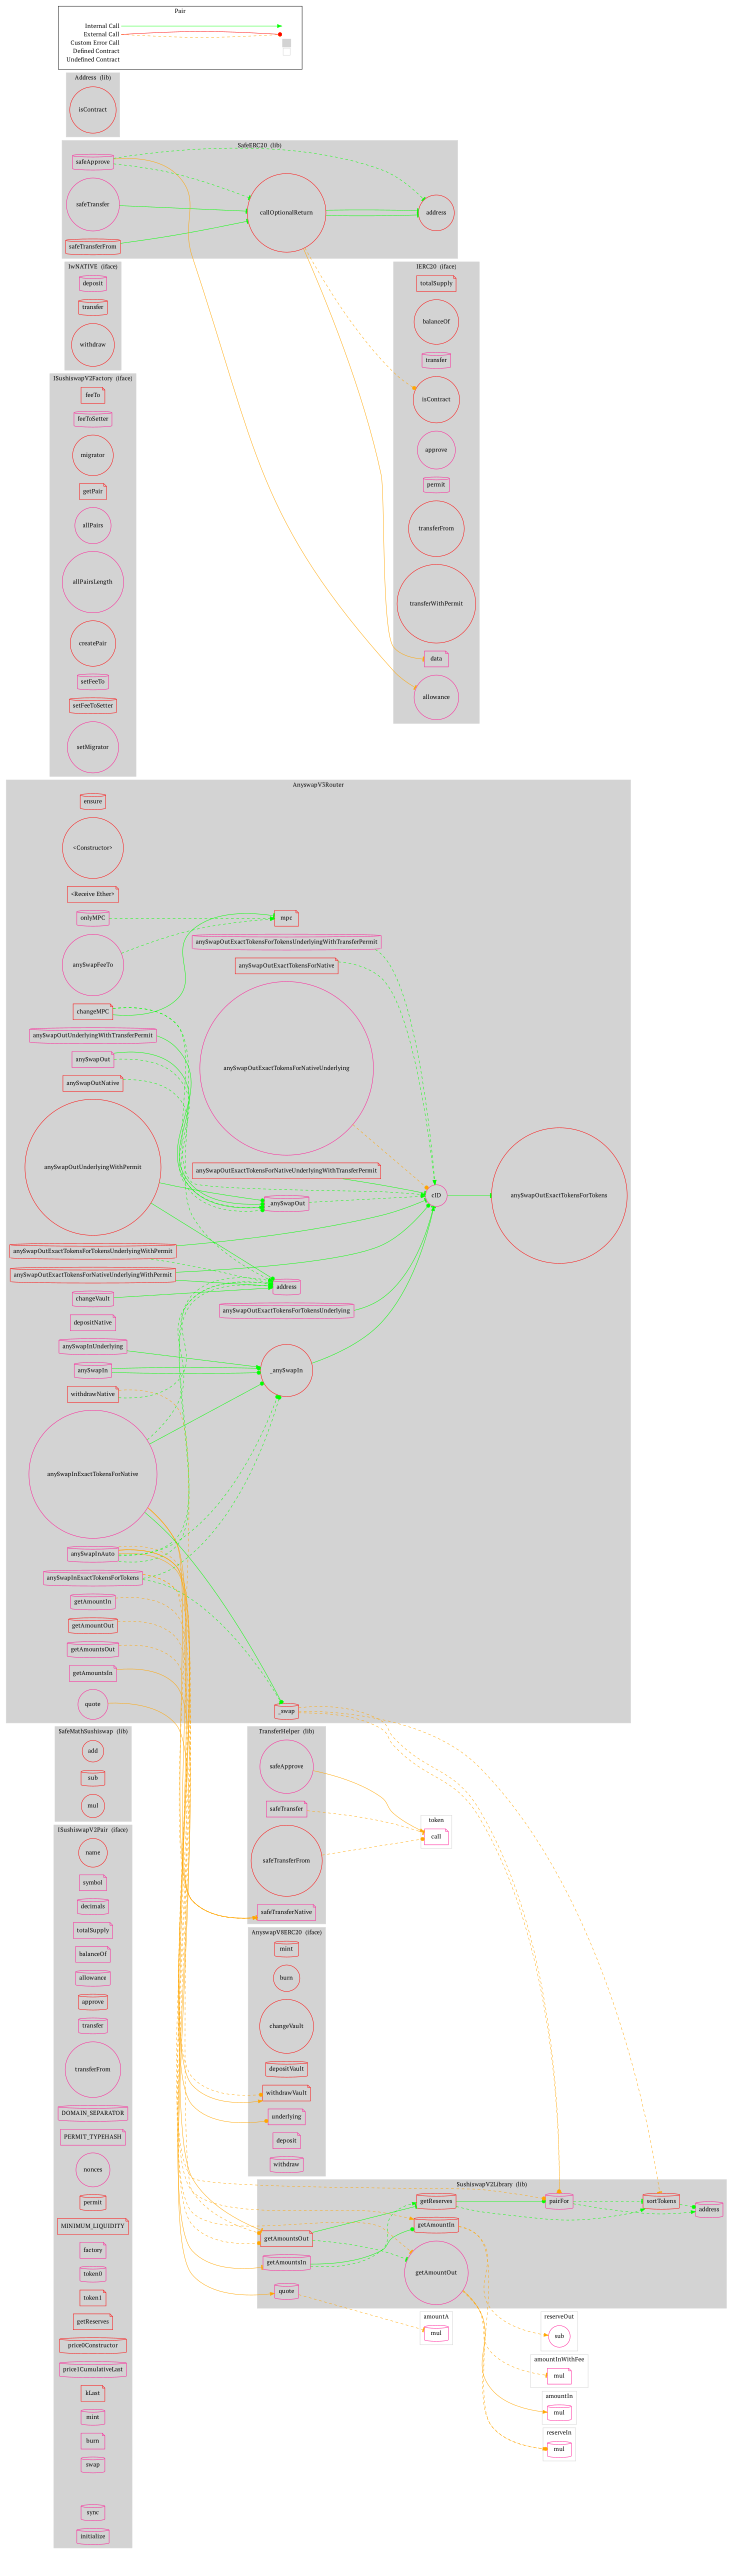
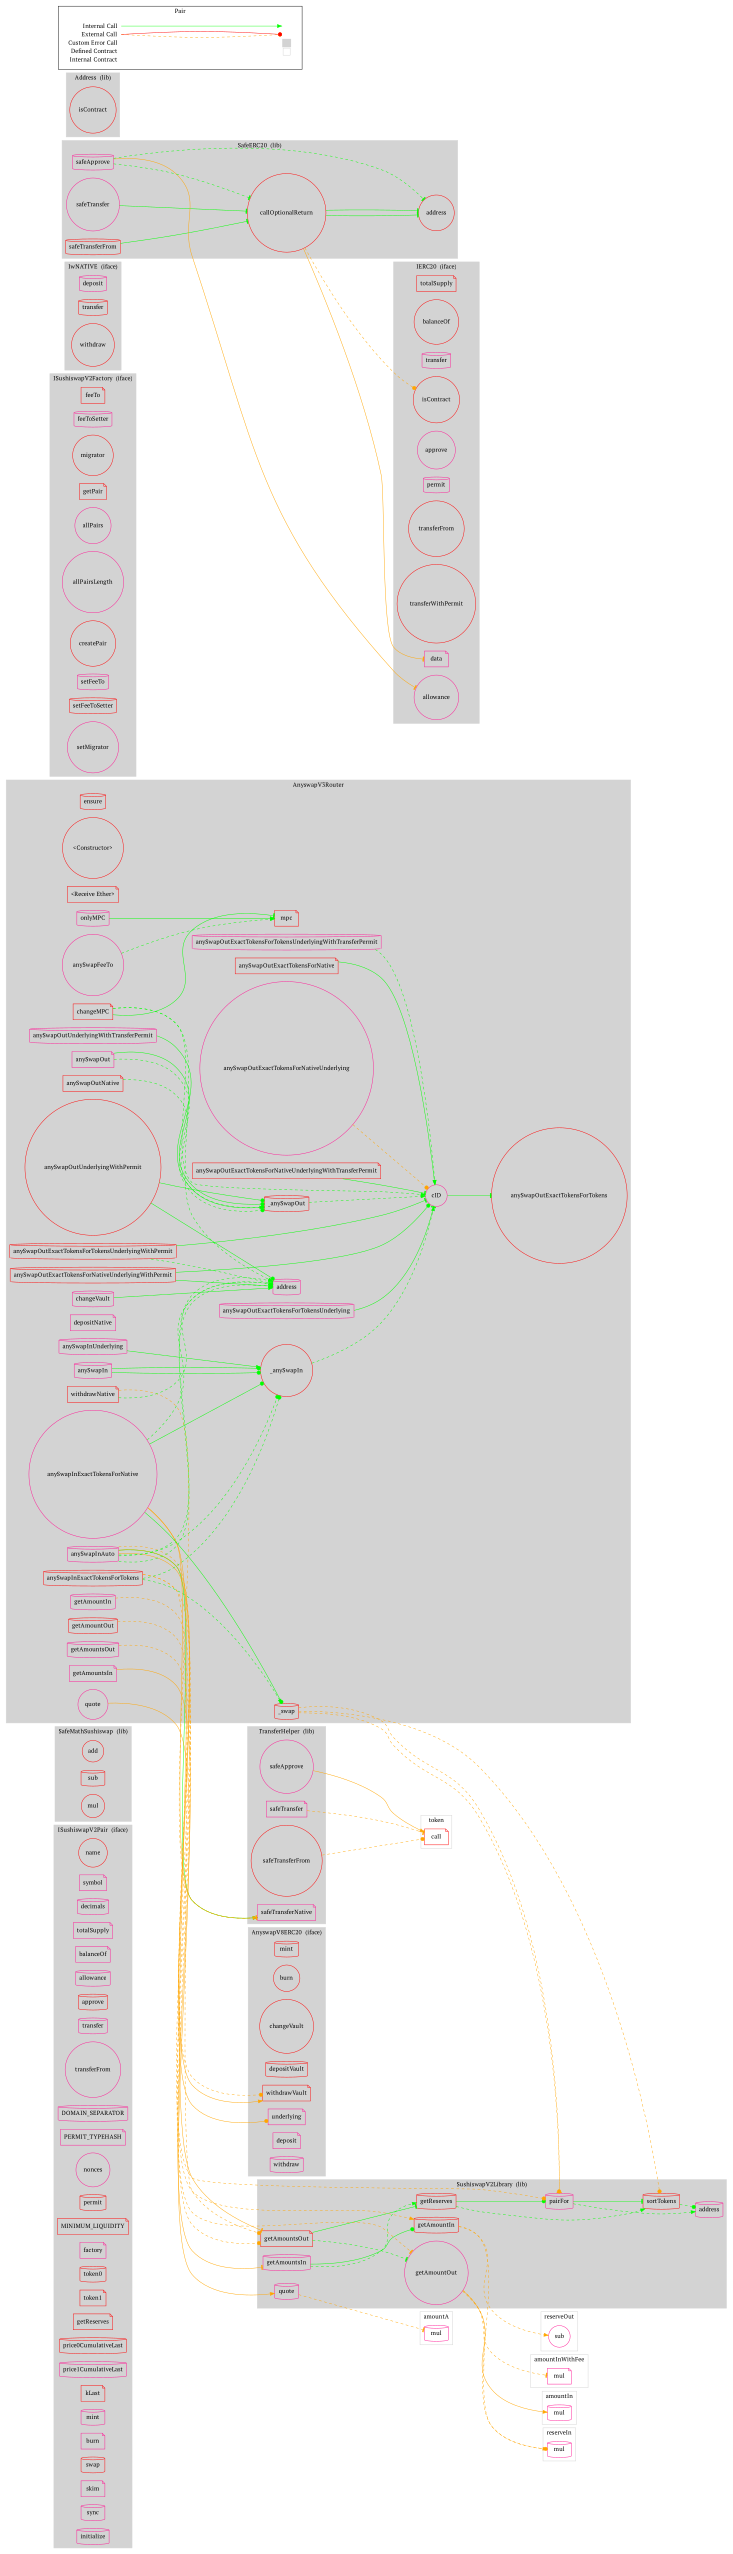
node "Internal Call": text "Undefined Contract" -> "Internal Contract"
edge "onlyMPC" -> "mpc": style dashed -> solid
edge "anySwapOutExactTokensForNative" -> "cID": style dashed -> solid
node "_anySwapOut": color deeppink -> red
edge "_anySwapIn" -> "cID": style solid -> dashed
node "anySwapInExactTokensForTokens": color deeppink -> red
edge "anySwapInExactTokensForTokens" -> "_swap": arrowhead tee -> normal
edge "anySwapInAuto" -> "safeTransferNative": color orange -> green
node "call": color deeppink -> red
edge "_swap" -> "sortTokens": arrowhead tee -> dot
edge "pairFor" -> "sortTokens": style dashed -> solid
node "token0": color deeppink -> red
node "price0Constructor": label "price0Constructor" -> "price0CumulativeLast"
node "swap": color deeppink -> red
node "skim": added
